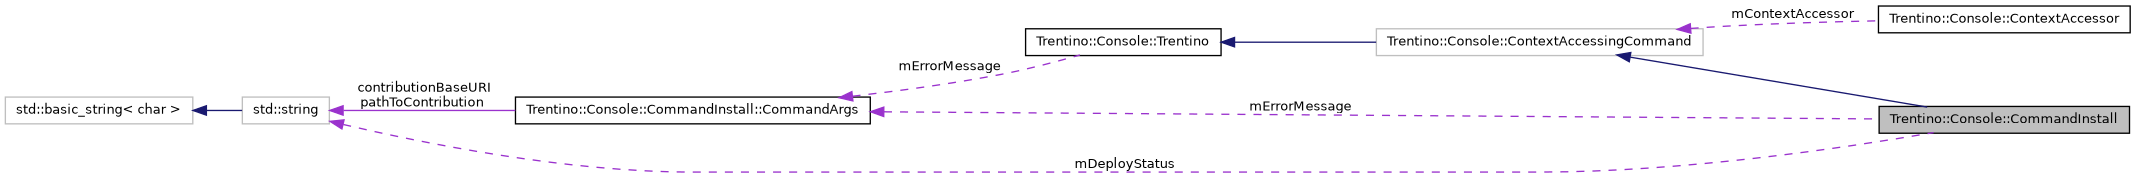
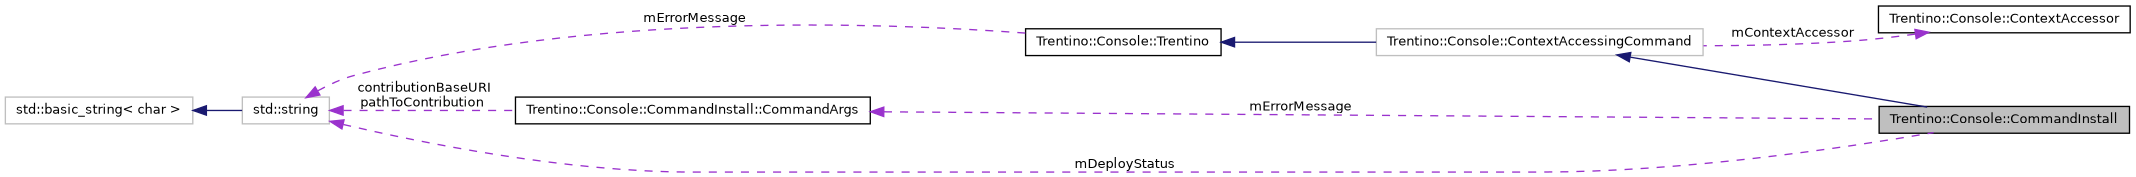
edge "Trentino::Console::ContextAccessor" -> "Trentino::Console::ContextAccessingCommand": reversed
edge "Trentino::Console::Trentino" -> "Trentino::Console::CommandInstall::CommandArgs": now "Trentino::Console::Trentino" -> "std::string"
edge "Trentino::Console::CommandInstall::CommandArgs" -> "std::string": style solid -> dashed
